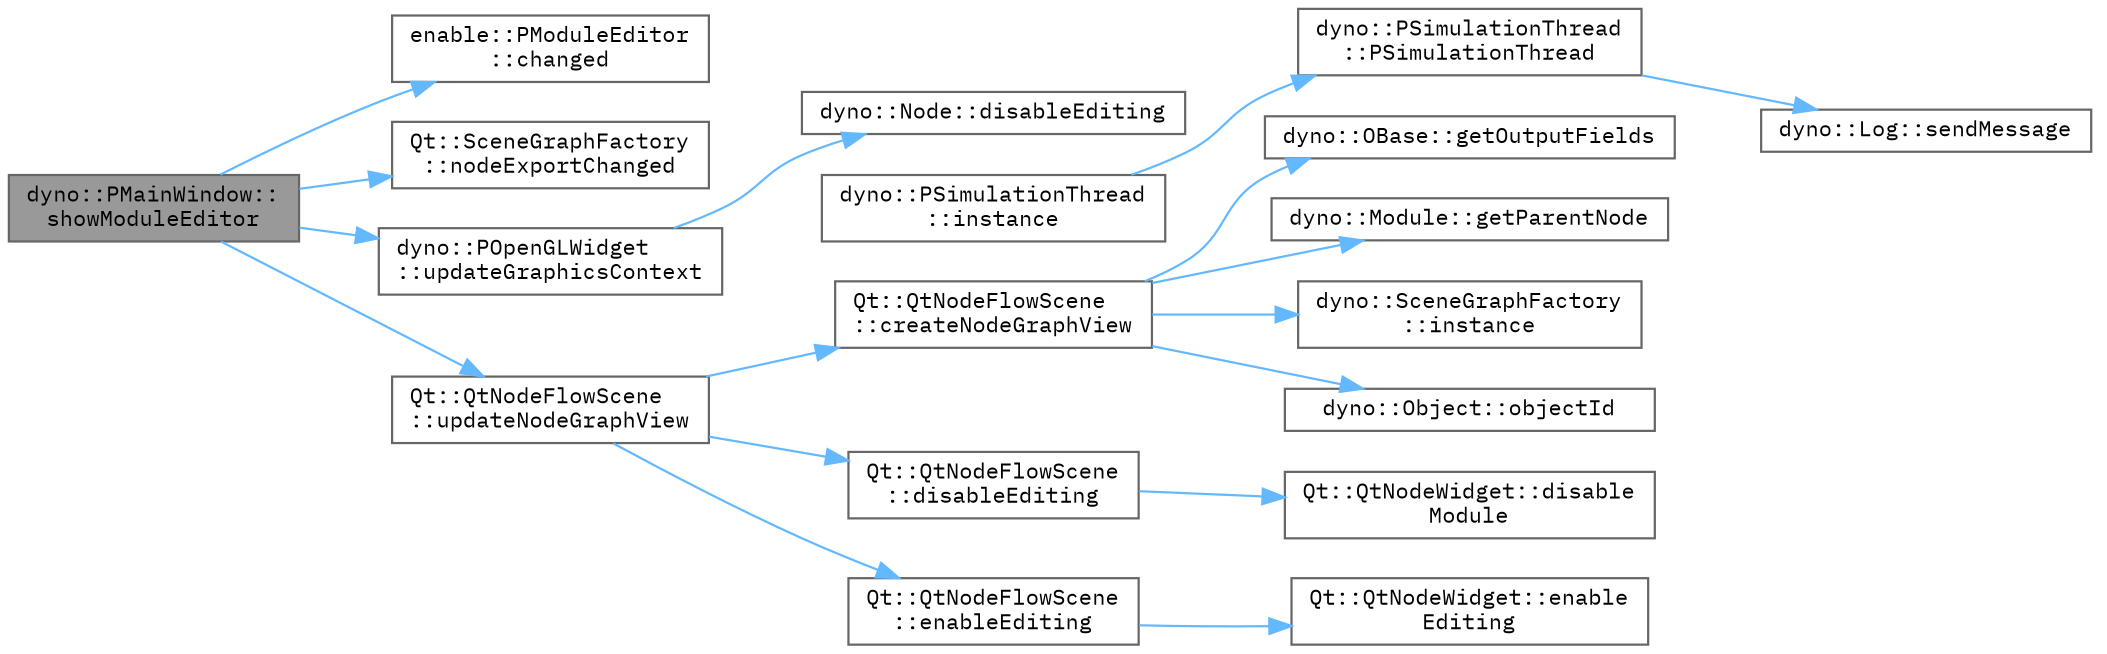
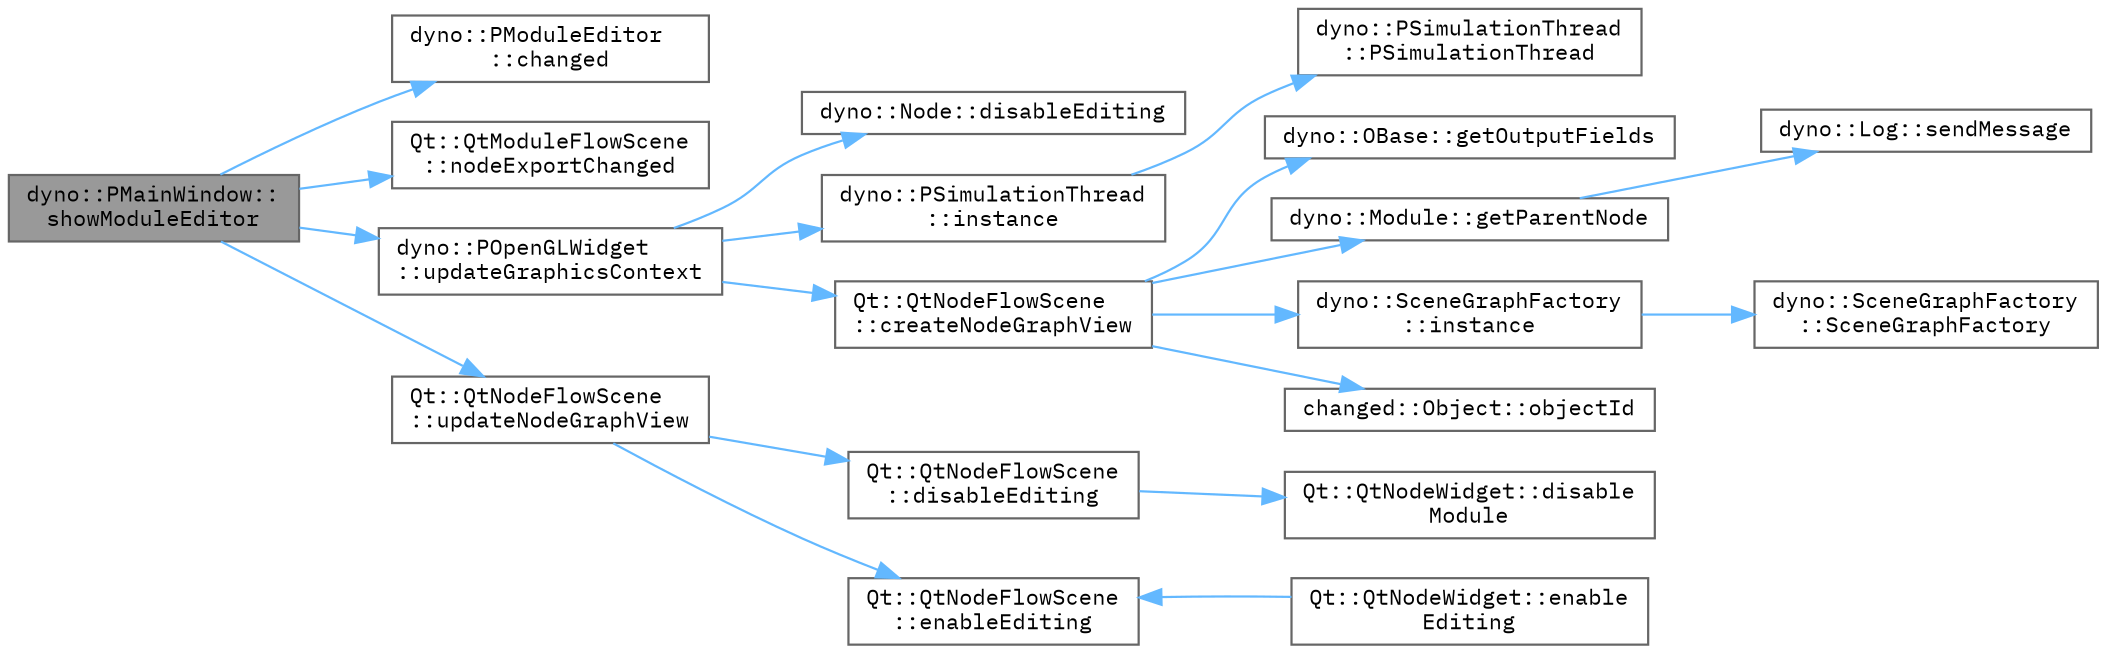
node "enable::PModuleEditor ::changed": label "enable::PModuleEditor ::changed" -> "dyno::PModuleEditor ::changed"
edge "dyno::PSimulationThread ::PSimulationThread" -> "dyno::Log::sendMessage": now "dyno::Module::getParentNode" -> "dyno::Log::sendMessage"
node "Qt::SceneGraphFactory ::nodeExportChanged": label "Qt::SceneGraphFactory ::nodeExportChanged" -> "Qt::QtModuleFlowScene ::nodeExportChanged"
edge "dyno::POpenGLWidget ::updateGraphicsContext" -> "dyno::PSimulationThread ::instance": added
node "dyno::SceneGraphFactory ::SceneGraphFactory": added
edge "Qt::QtNodeFlowScene ::updateNodeGraphView" -> "Qt::QtNodeFlowScene ::createNodeGraphView": now "dyno::POpenGLWidget ::updateGraphicsContext" -> "Qt::QtNodeFlowScene ::createNodeGraphView"
node "dyno::Object::objectId": label "dyno::Object::objectId" -> "changed::Object::objectId"
edge "Qt::QtNodeFlowScene ::enableEditing" -> "Qt::QtNodeWidget::enable Editing": reversed
